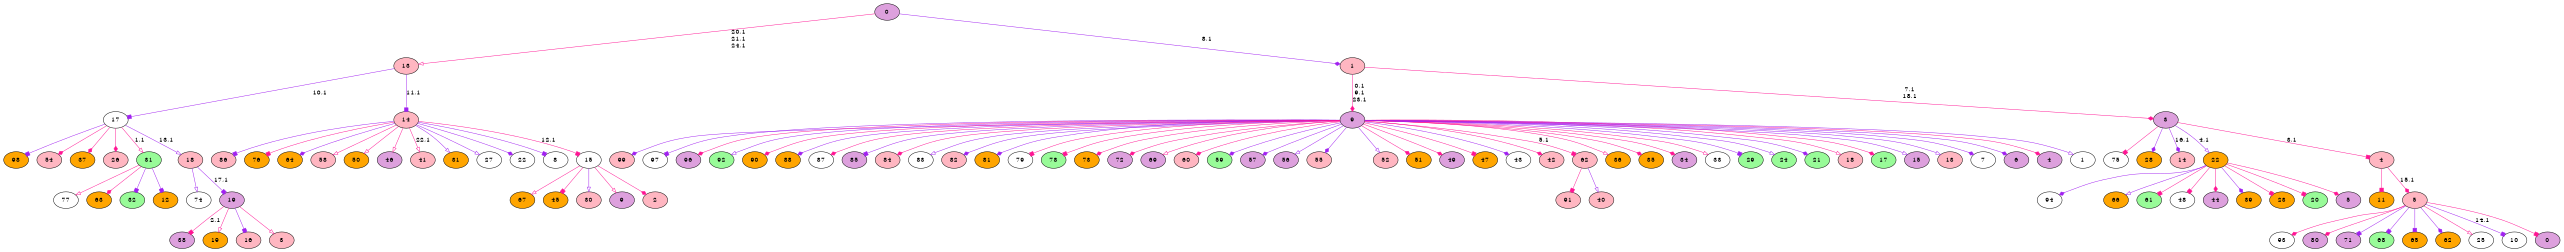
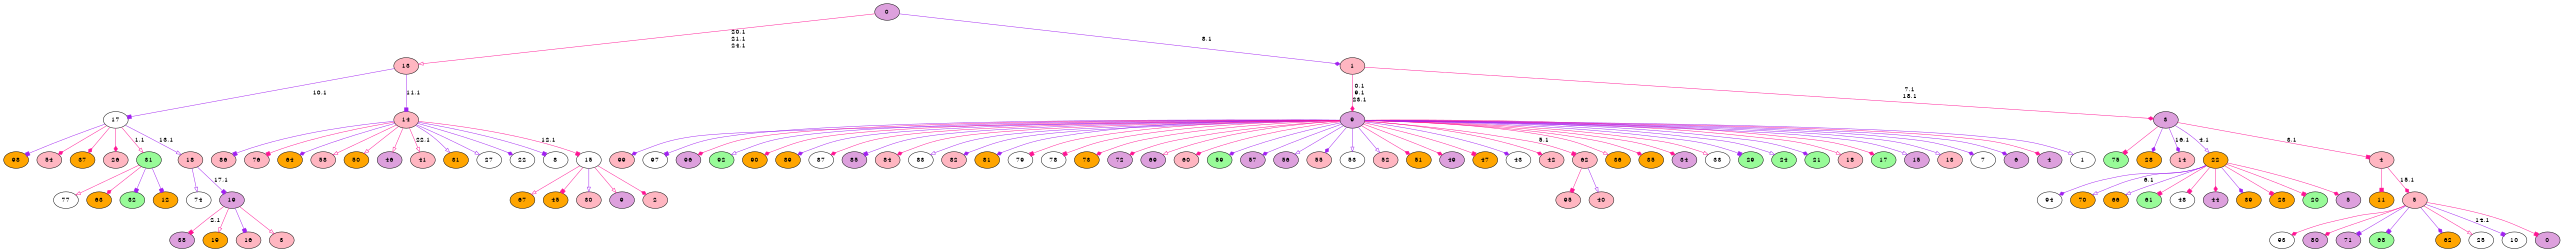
node "76": fillcolor orange -> lightpink
node "88": label "88" -> "89"
node "78": fillcolor palegreen -> white
node "53": added
node "75": fillcolor white -> palegreen
node "91": label "91" -> "95"
node "70": added
node "65": removed
